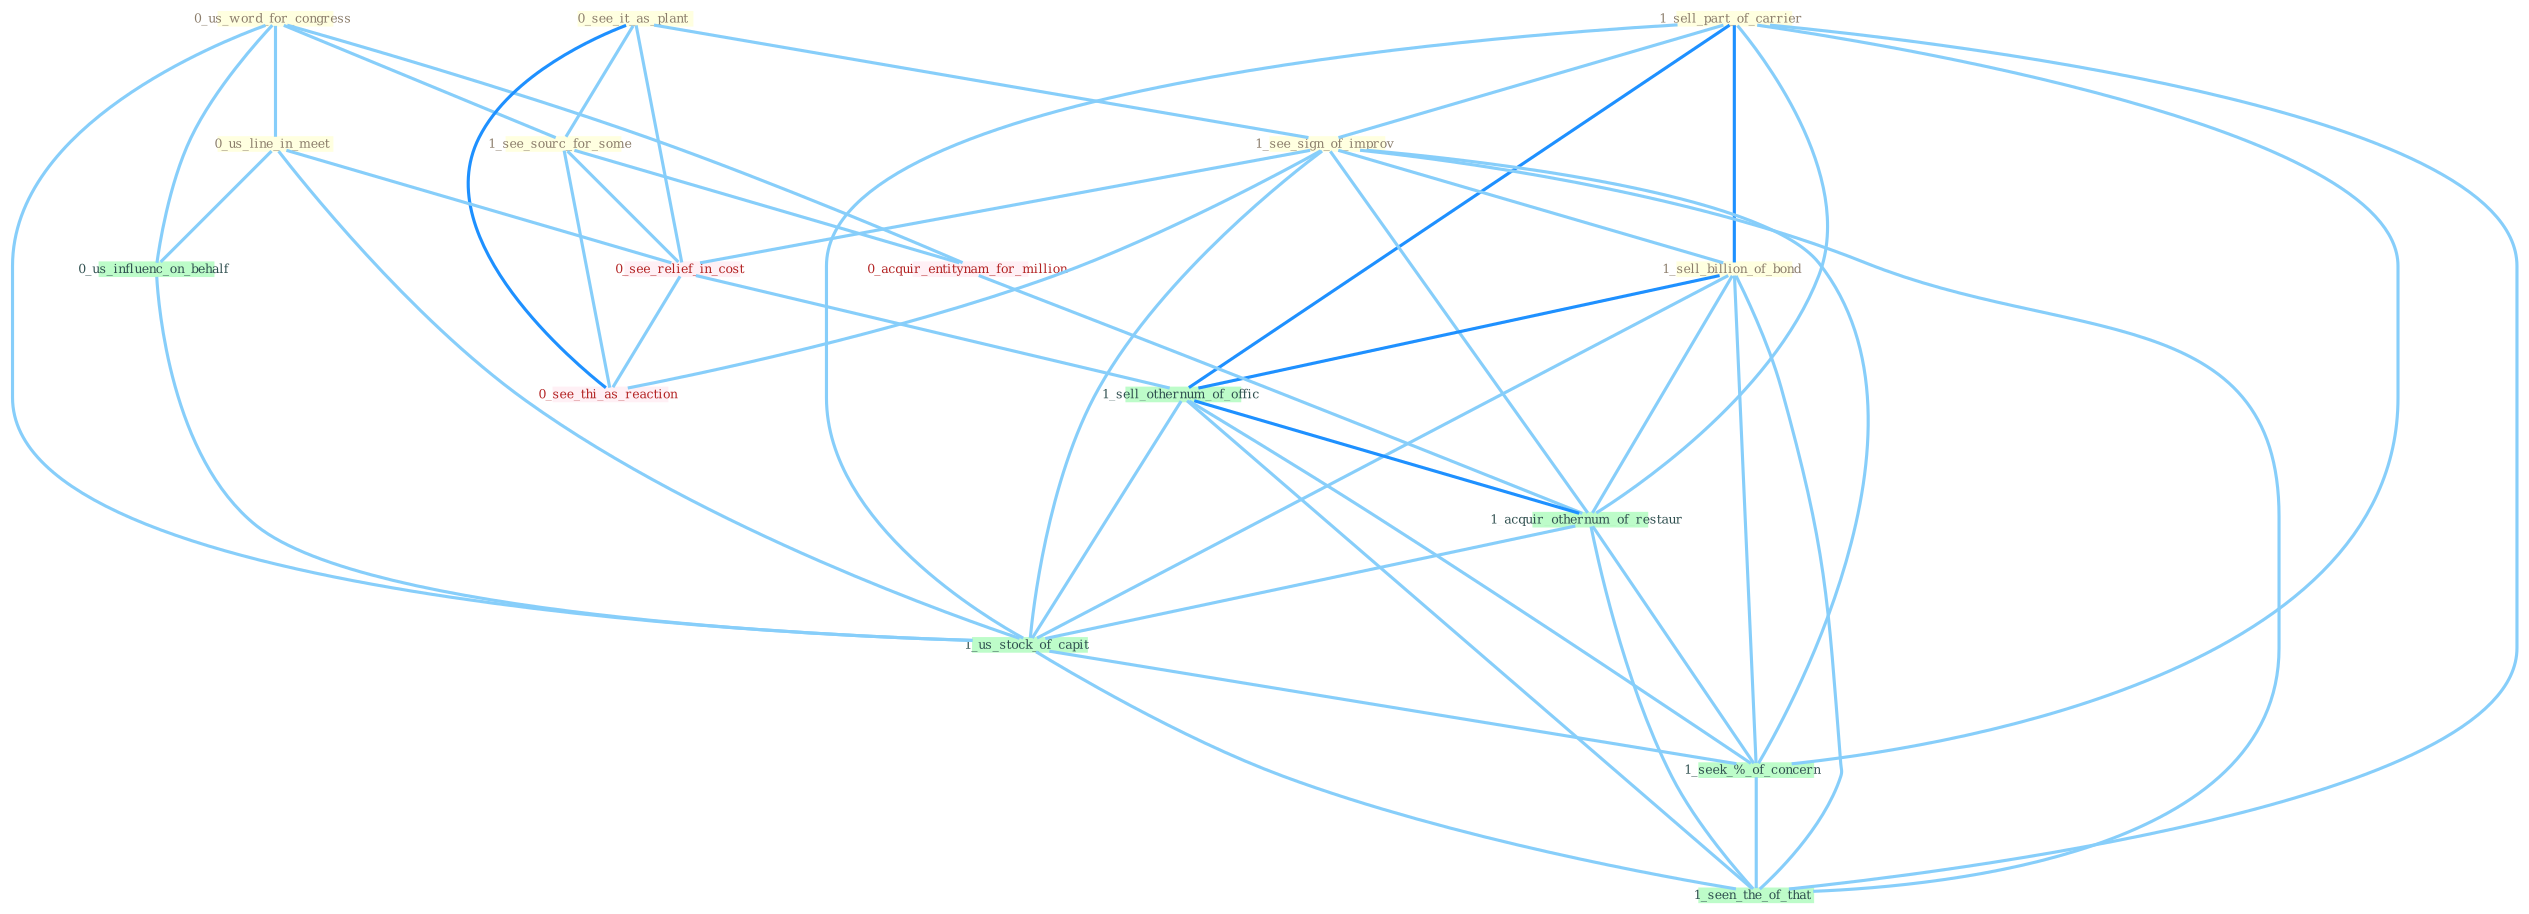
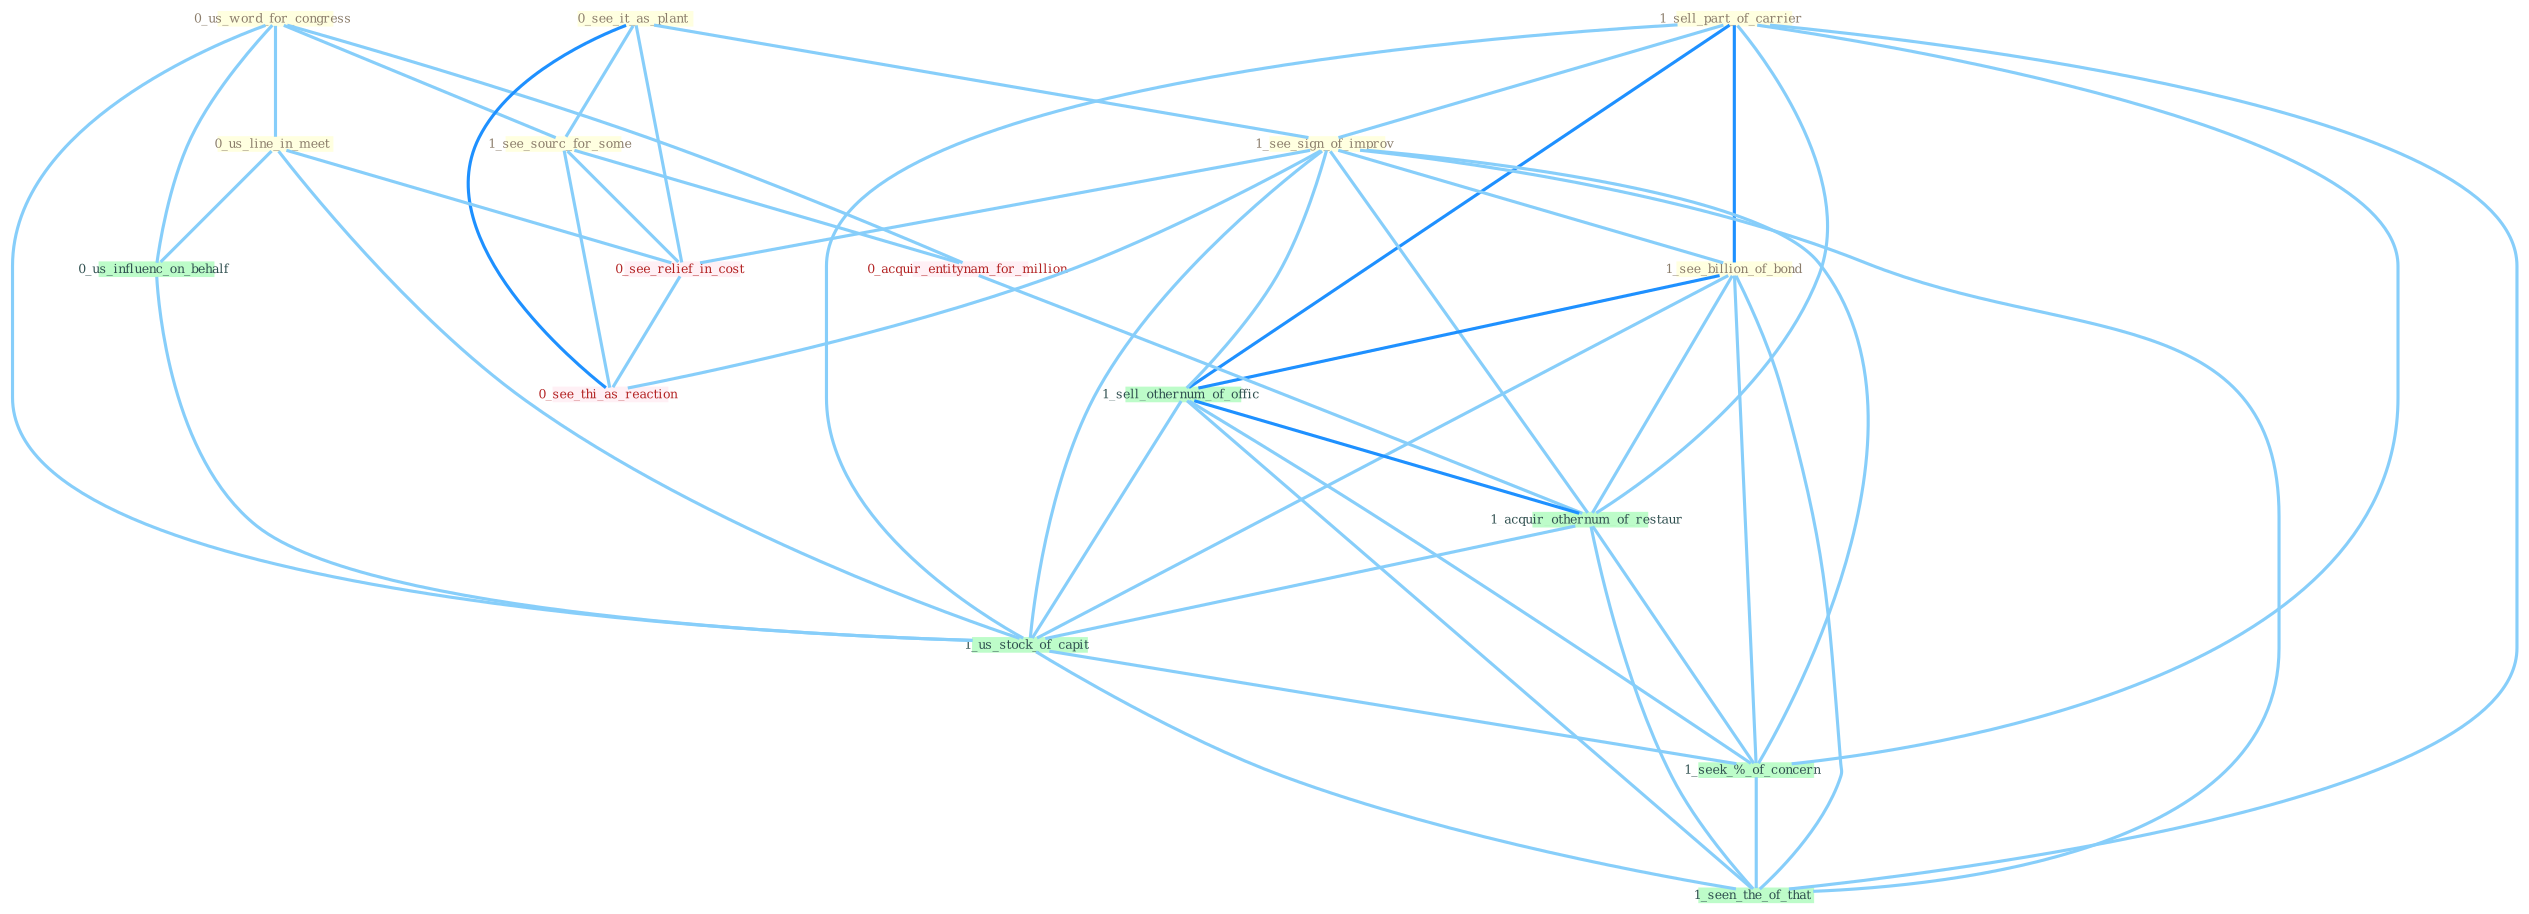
node "1_sell_billion_of_bond": label "1_sell_billion_of_bond" -> "1_see_billion_of_bond"
edge "0_see_relief_in_cost" -- "1_sell_othernum_of_offic": now "1_see_sign_of_improv" -- "1_sell_othernum_of_offic"
